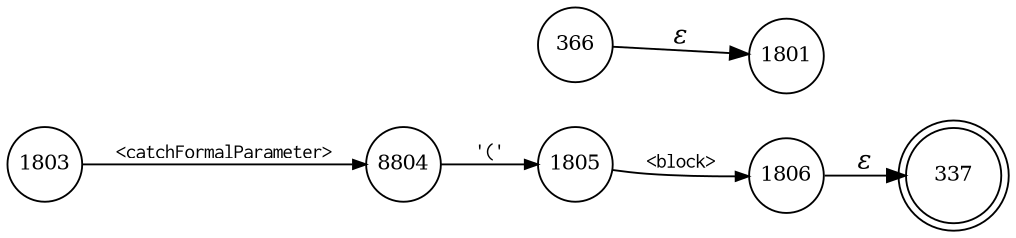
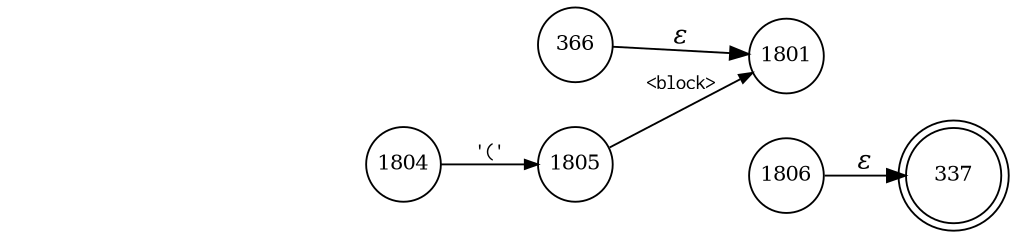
node "1803": removed
node "8804": label "8804" -> "1804"
edge "1805" -> "1806": now "1805" -> "1801"
